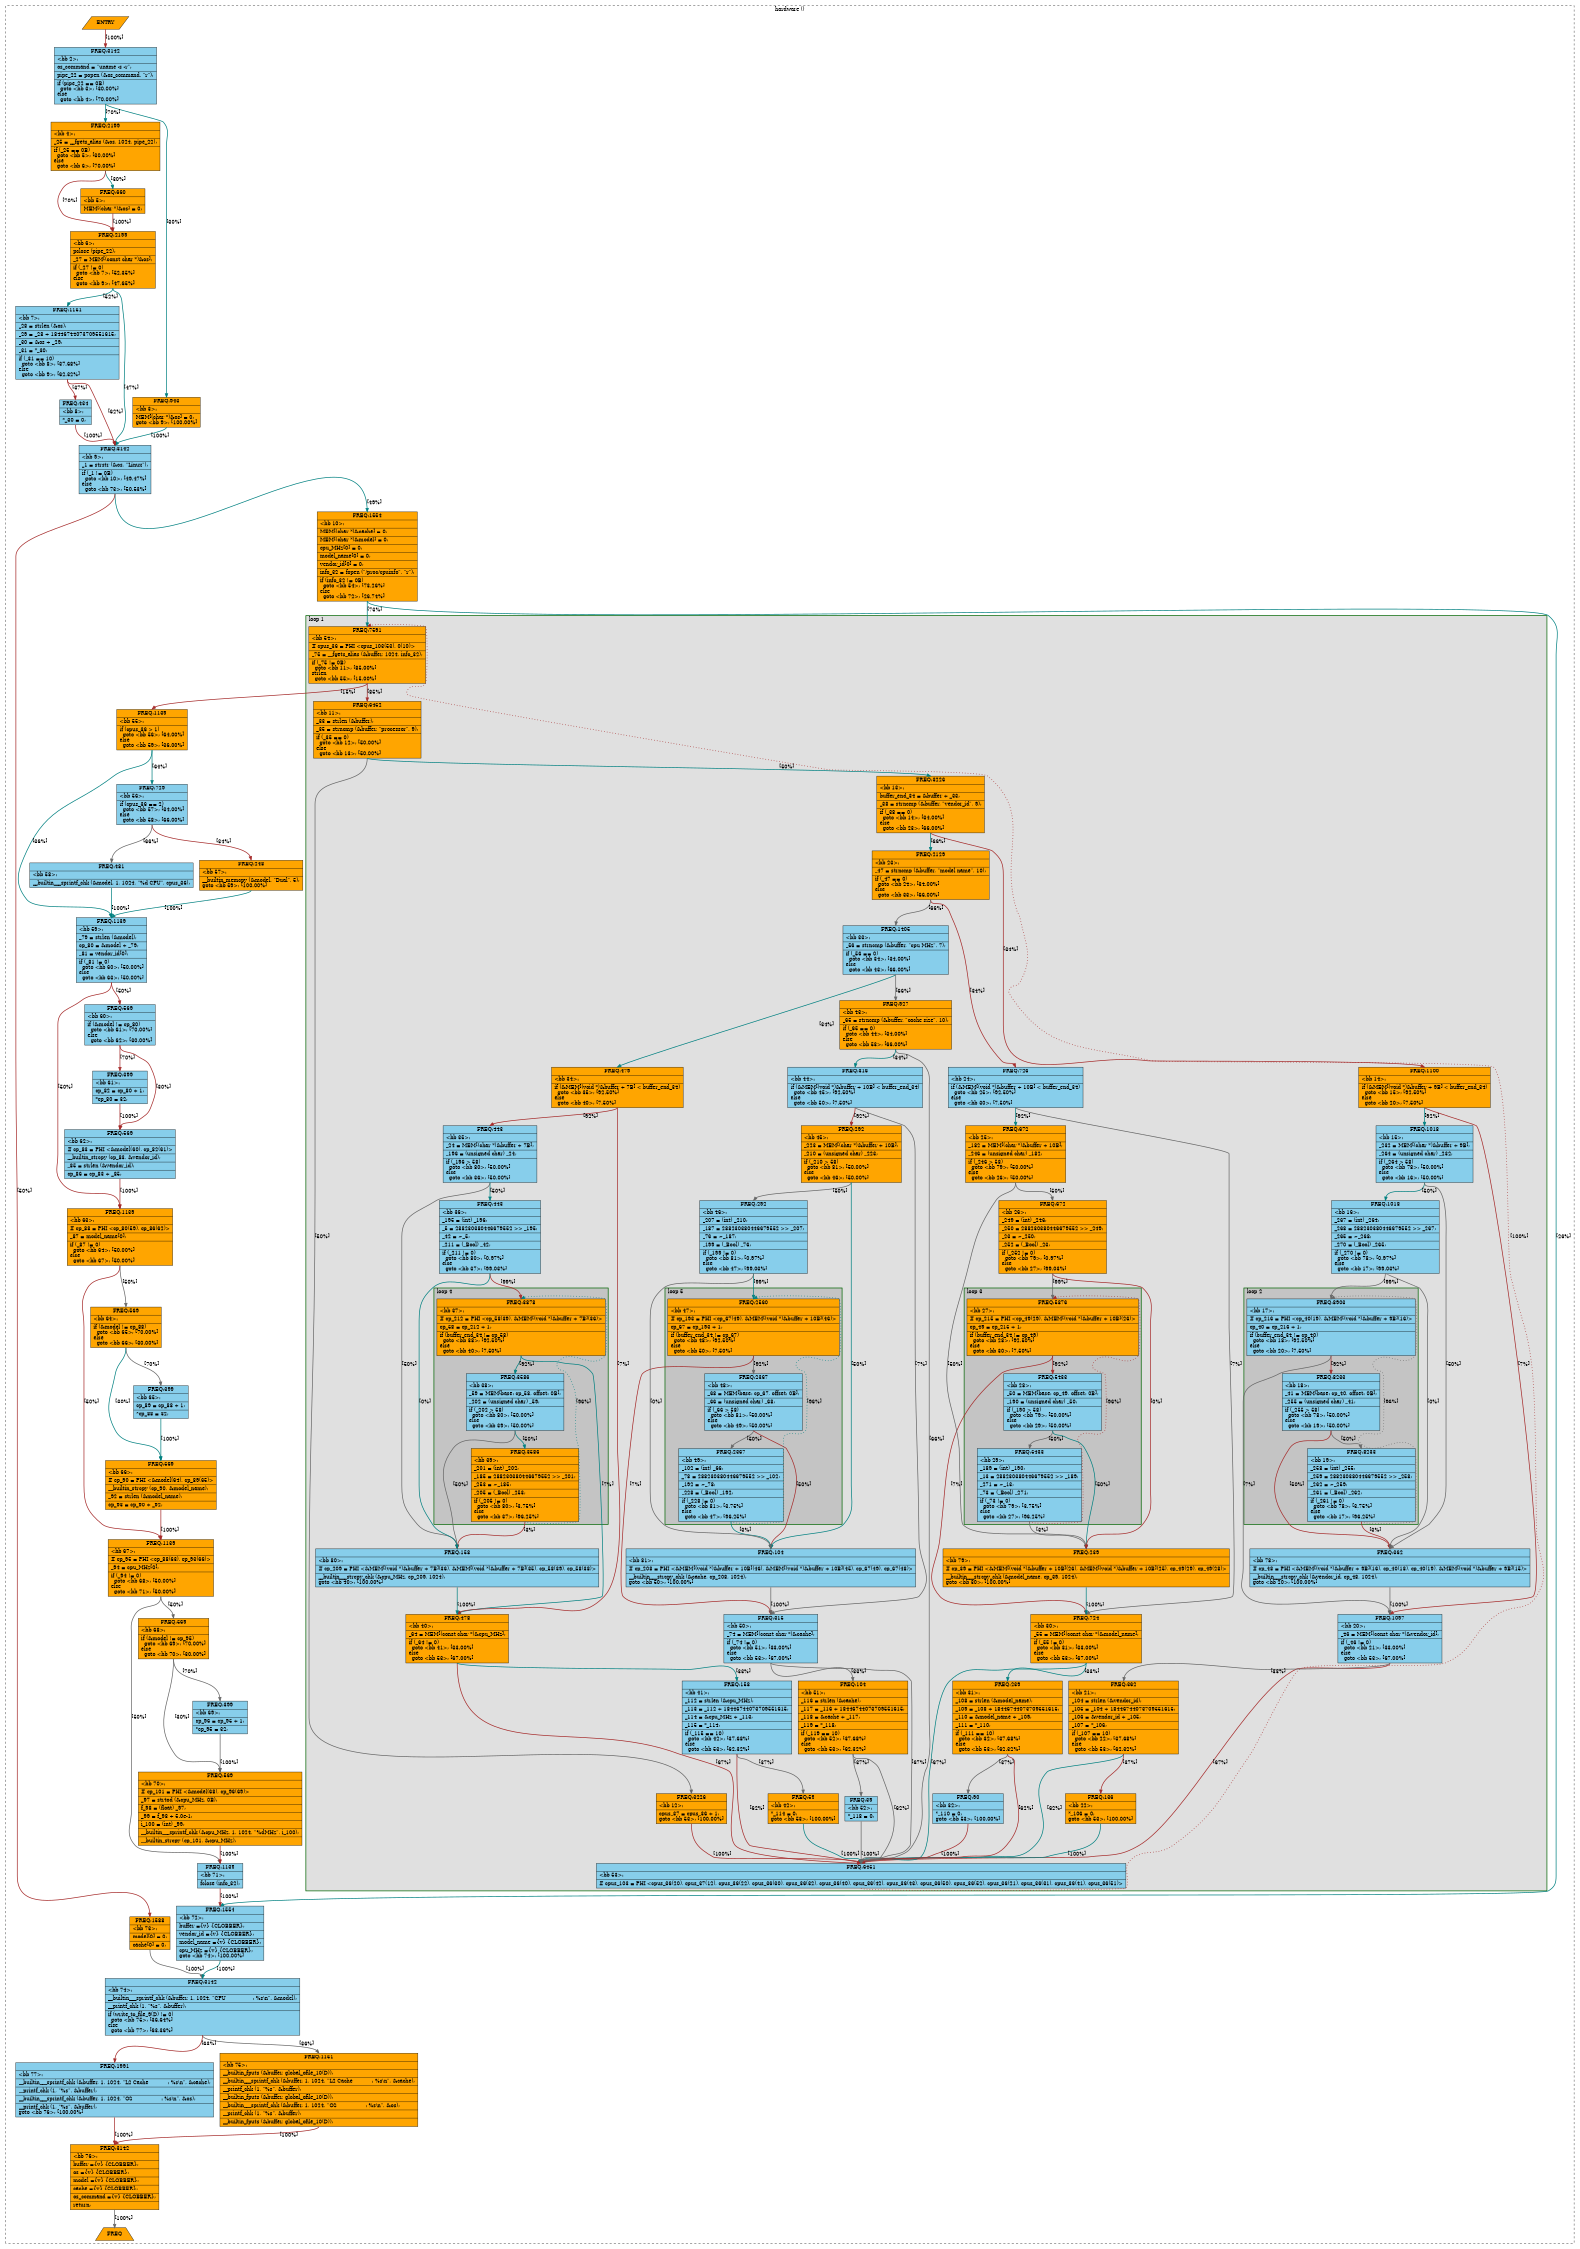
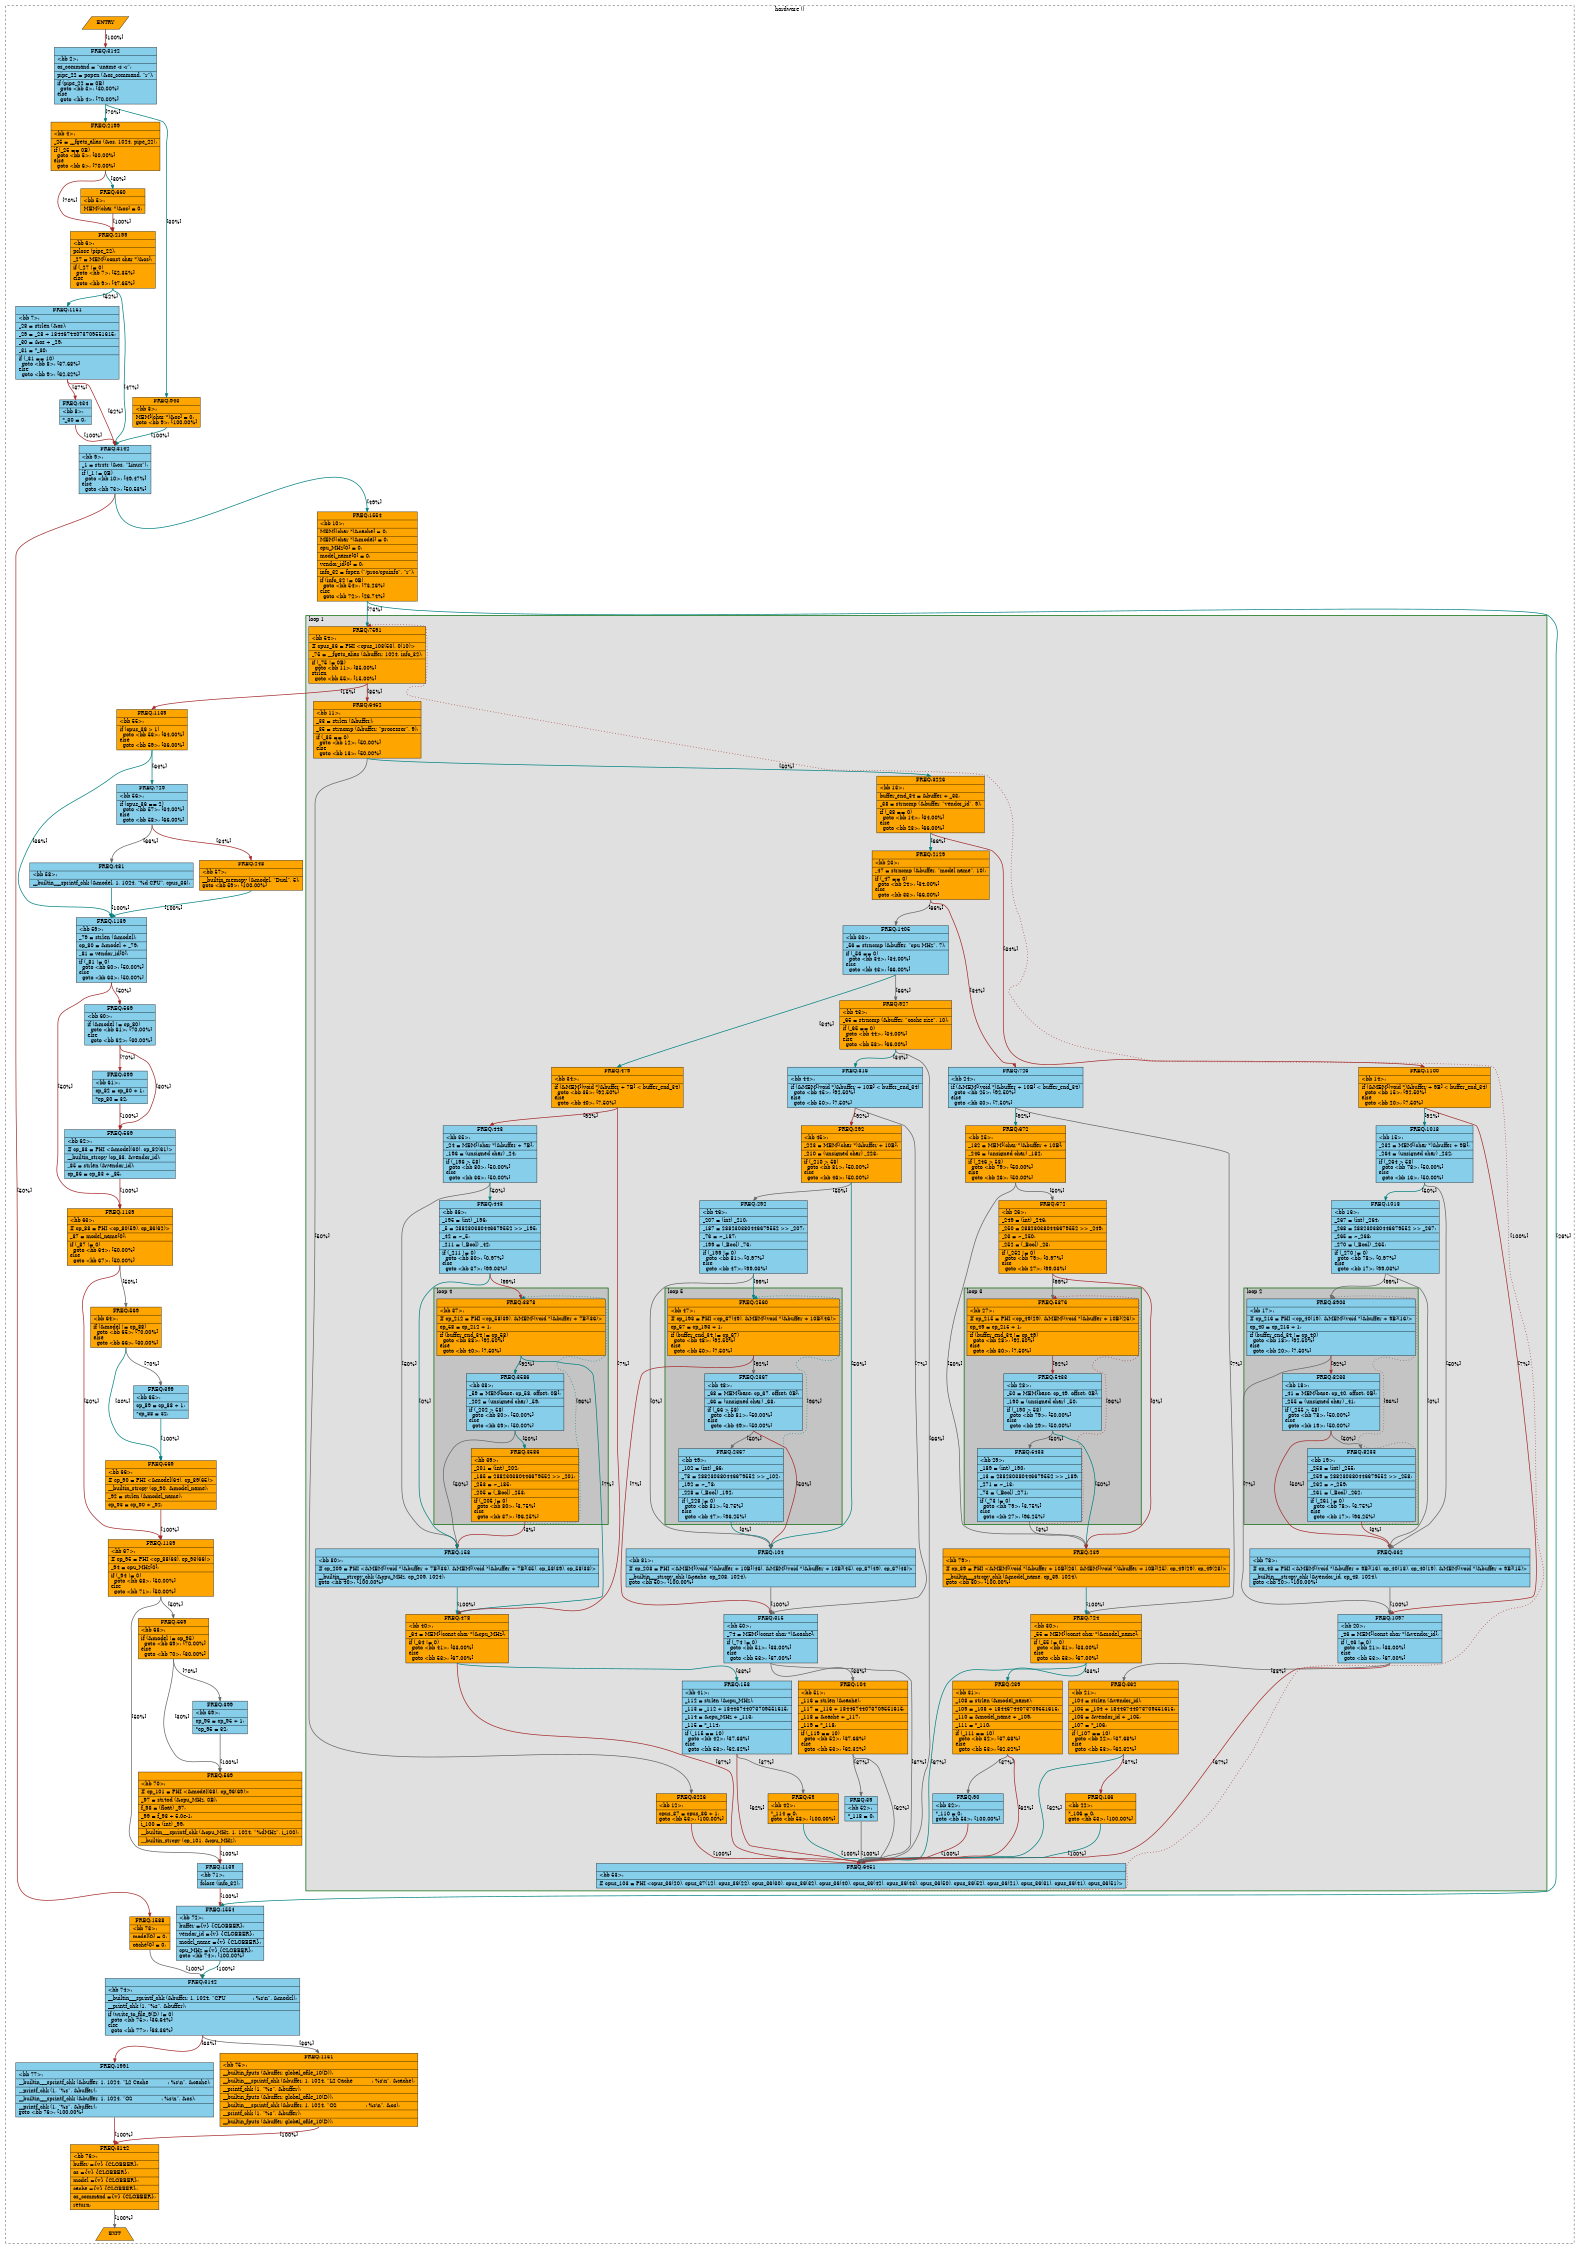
edge "FREQ:5876" -> "FREQ:724": removed, label "[7%]"
node "FREQ": label "FREQ" -> "EXIT"
